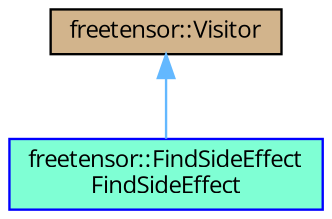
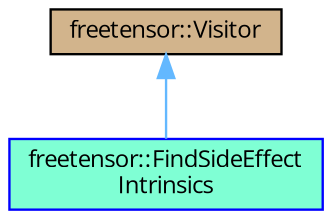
node "freetensor::FindSideEffect FindSideEffect": label "freetensor::FindSideEffect FindSideEffect" -> "freetensor::FindSideEffect Intrinsics"
